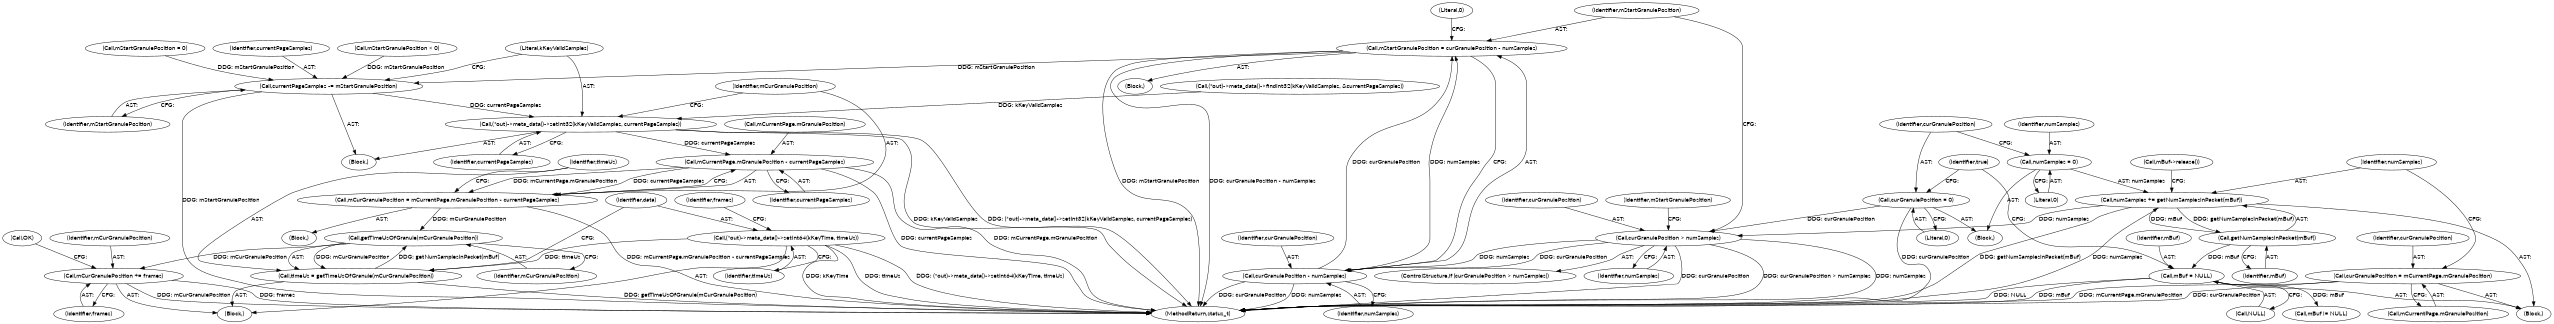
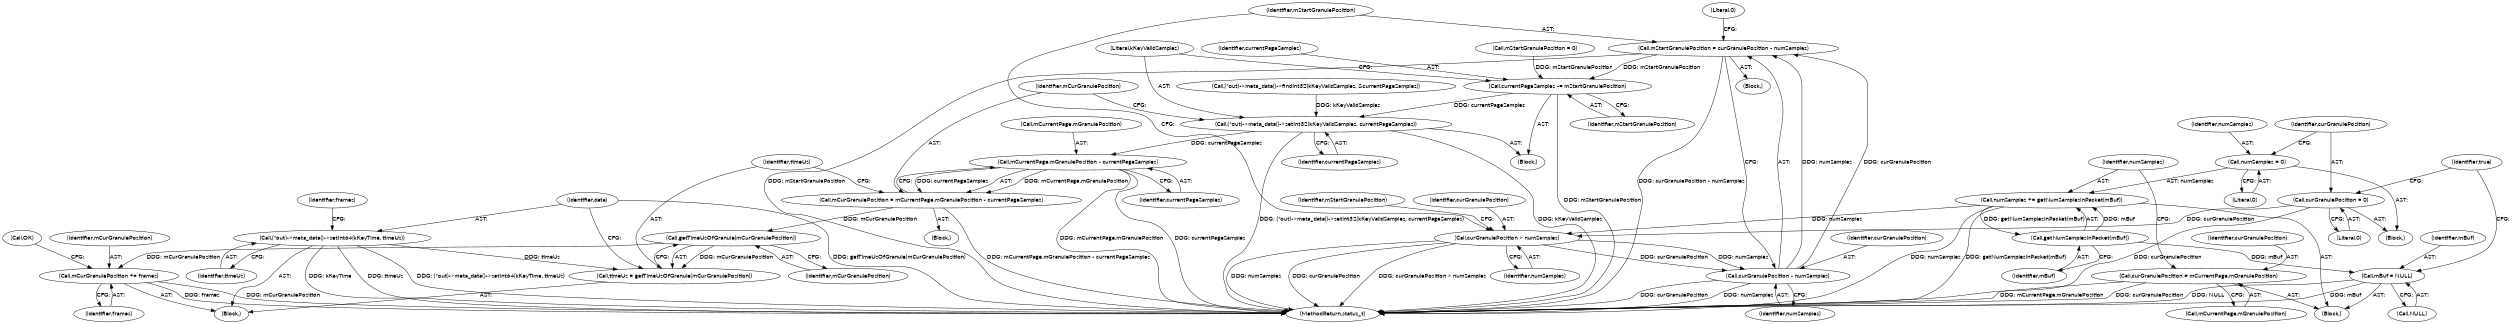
node "(Call,mStartGranulePosition < 0)": removed
node "(Call,mBuf->release())": removed
edge "(Call,timeUs = getTimeUsOfGranule(mCurGranulePosition))" -> "(Call,getTimeUsOfGranule(mCurGranulePosition))": label "DDG: getNumSamplesInPacket(mBuf)" -> "CFG: "
node "(ControlStructure,if (curGranulePosition > numSamples))": removed
edge "(Call,timeUs = getTimeUsOfGranule(mCurGranulePosition))" -> "(MethodReturn,status_t)": now "(Identifier,data)" -> "(MethodReturn,status_t)"
node "(Call,mBuf != NULL)": removed
